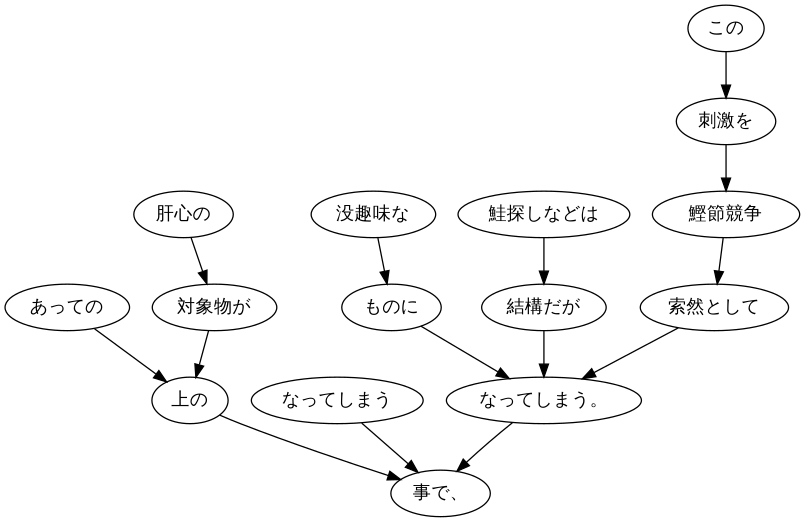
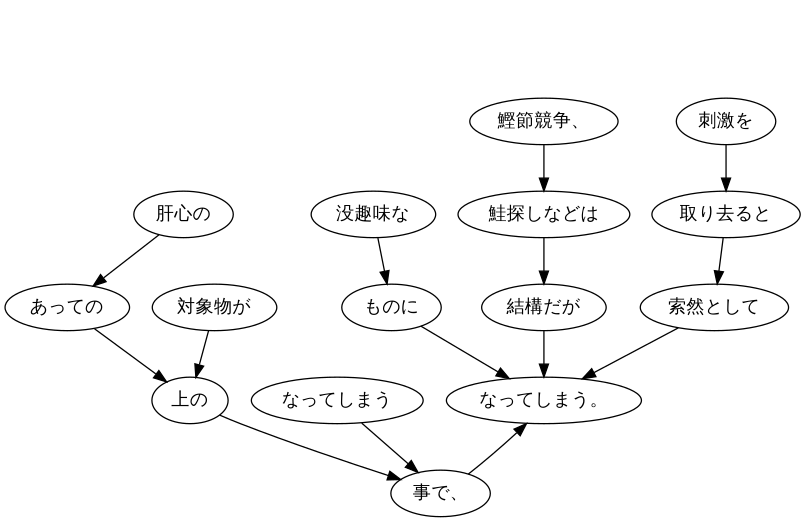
node "この": removed
node "鰹節競争、": added
node "鰹節競争": label "鰹節競争" -> "取り去ると"
edge "肝心の" -> "対象物が": now "肝心の" -> "あっての"
edge "なってしまう。" -> "事で、": reversed
